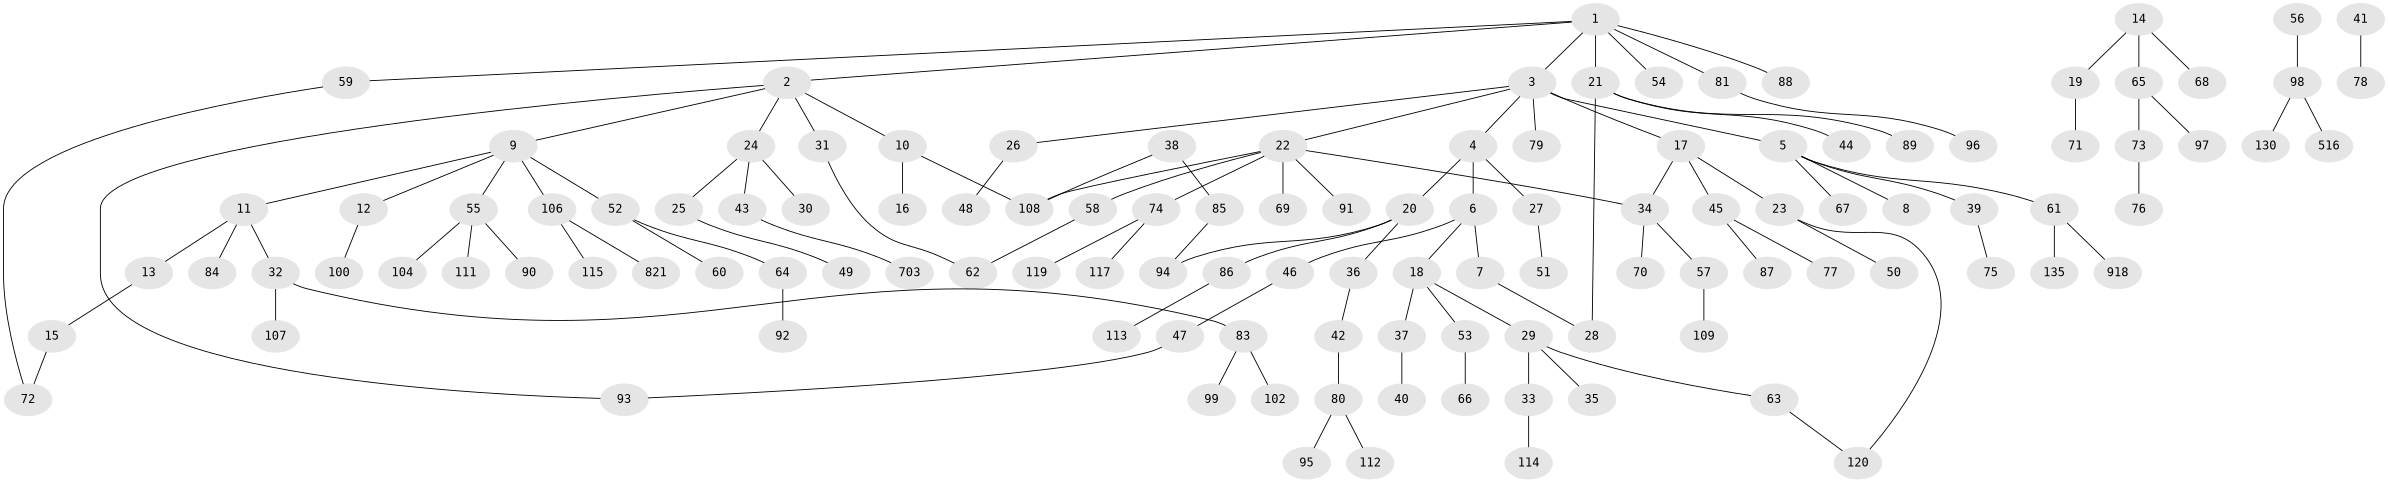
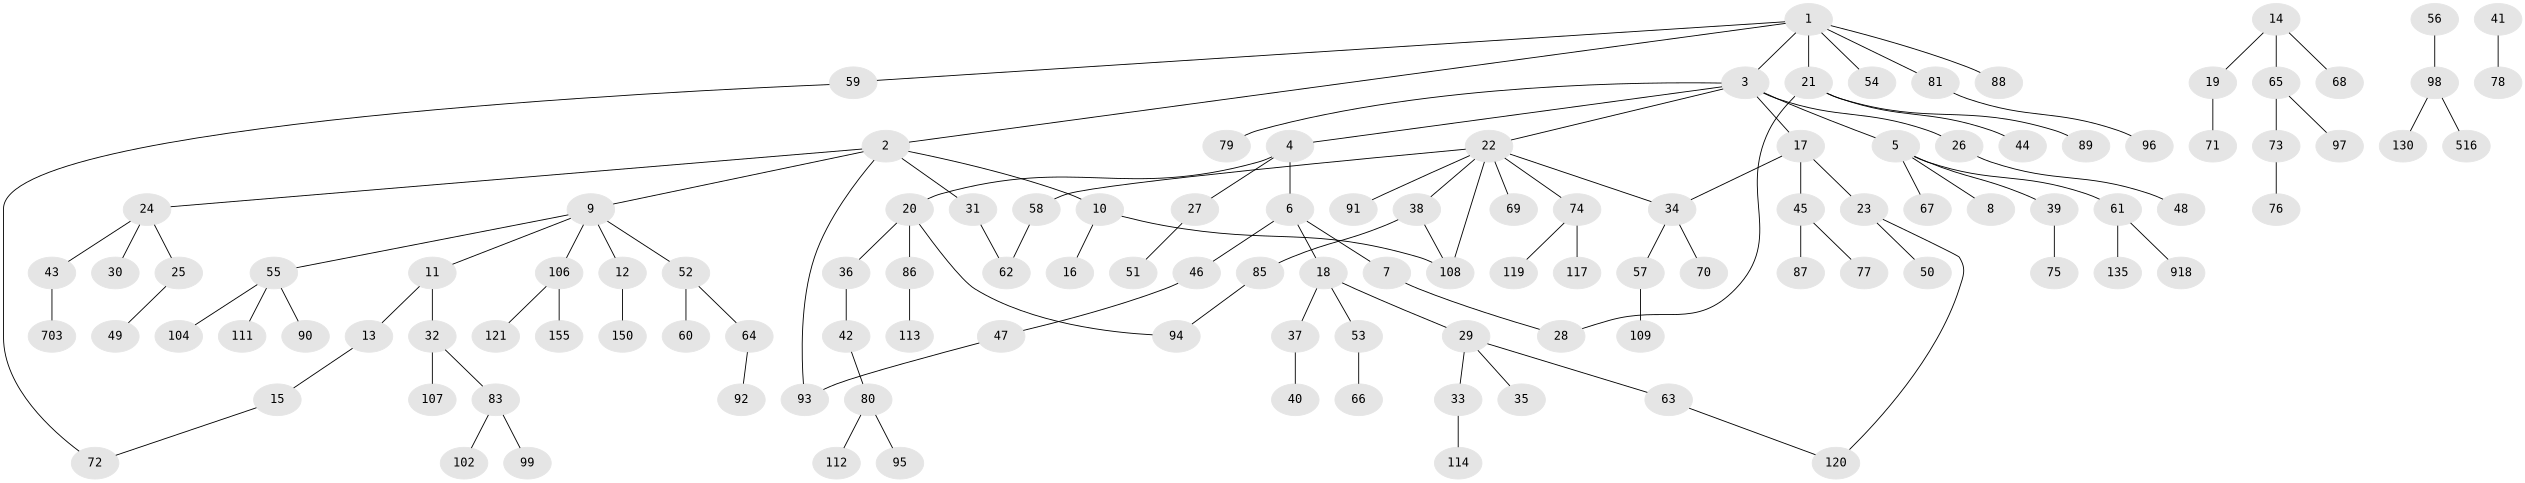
edge "22" -- "38": added
node "84": removed
node "100": label "100" -> "150"
node "115": label "115" -> "155"
node "821": label "821" -> "121"
